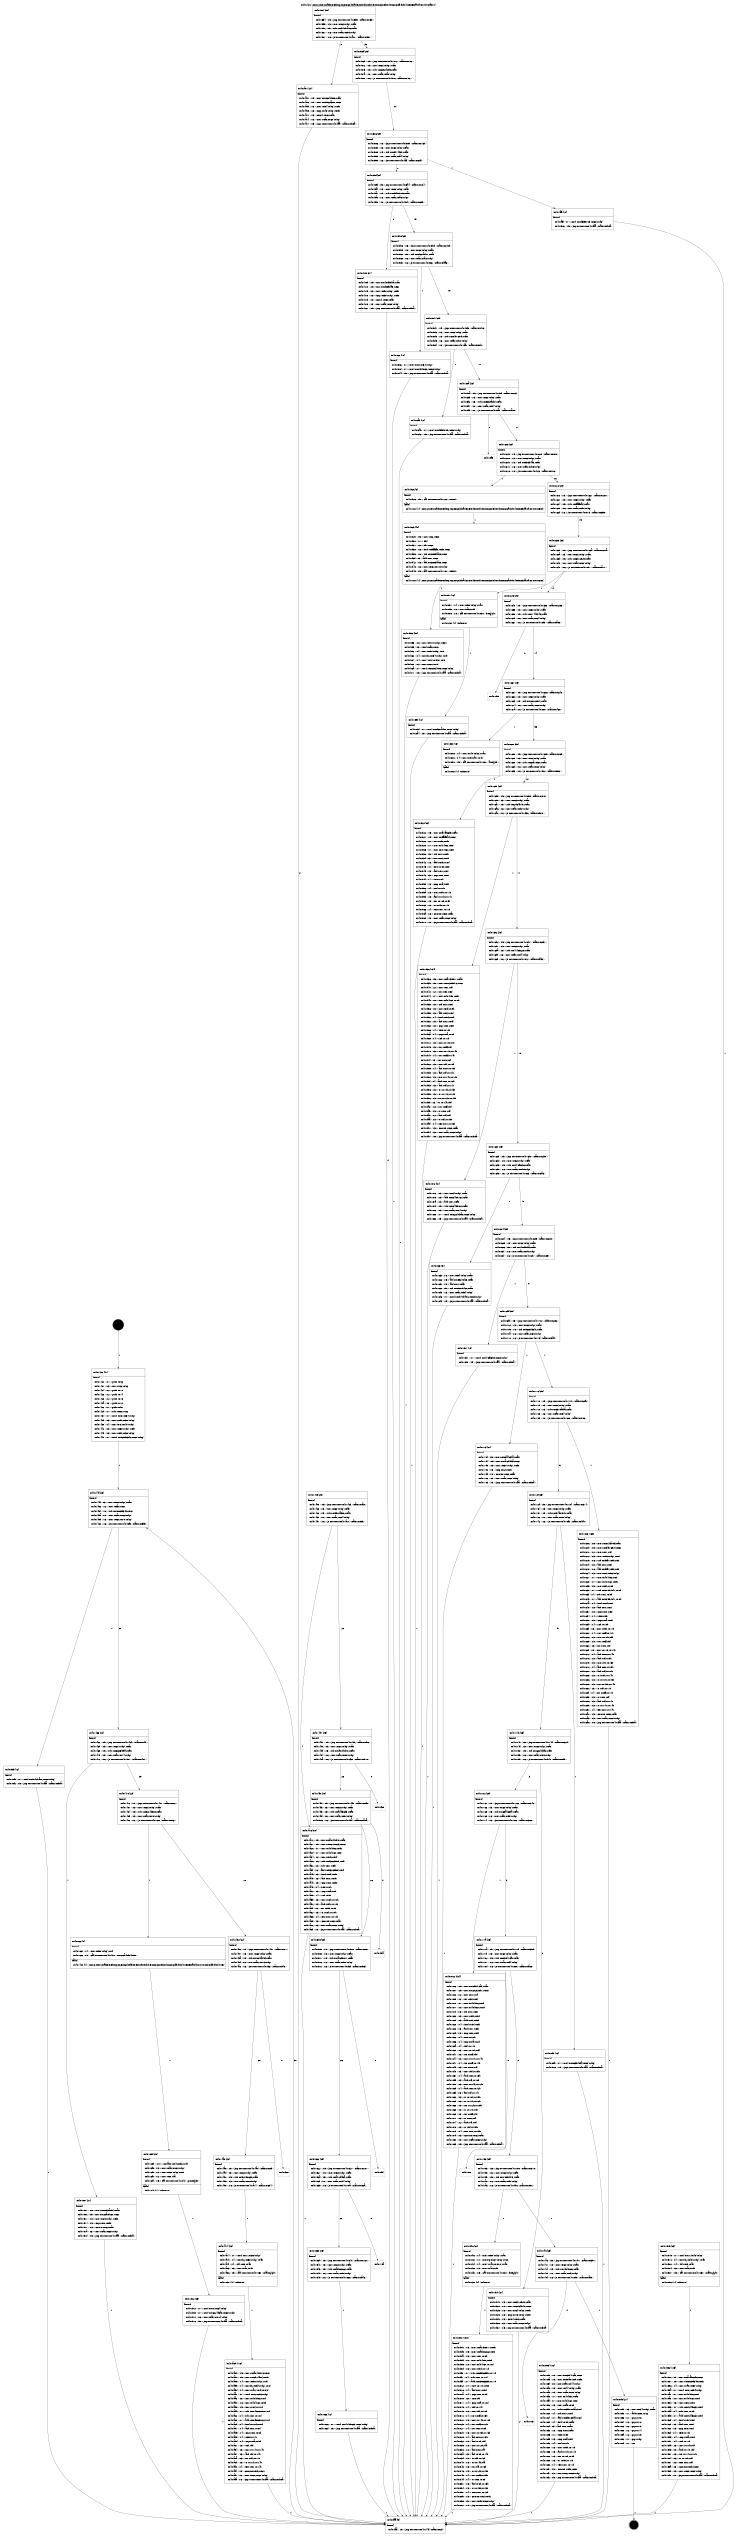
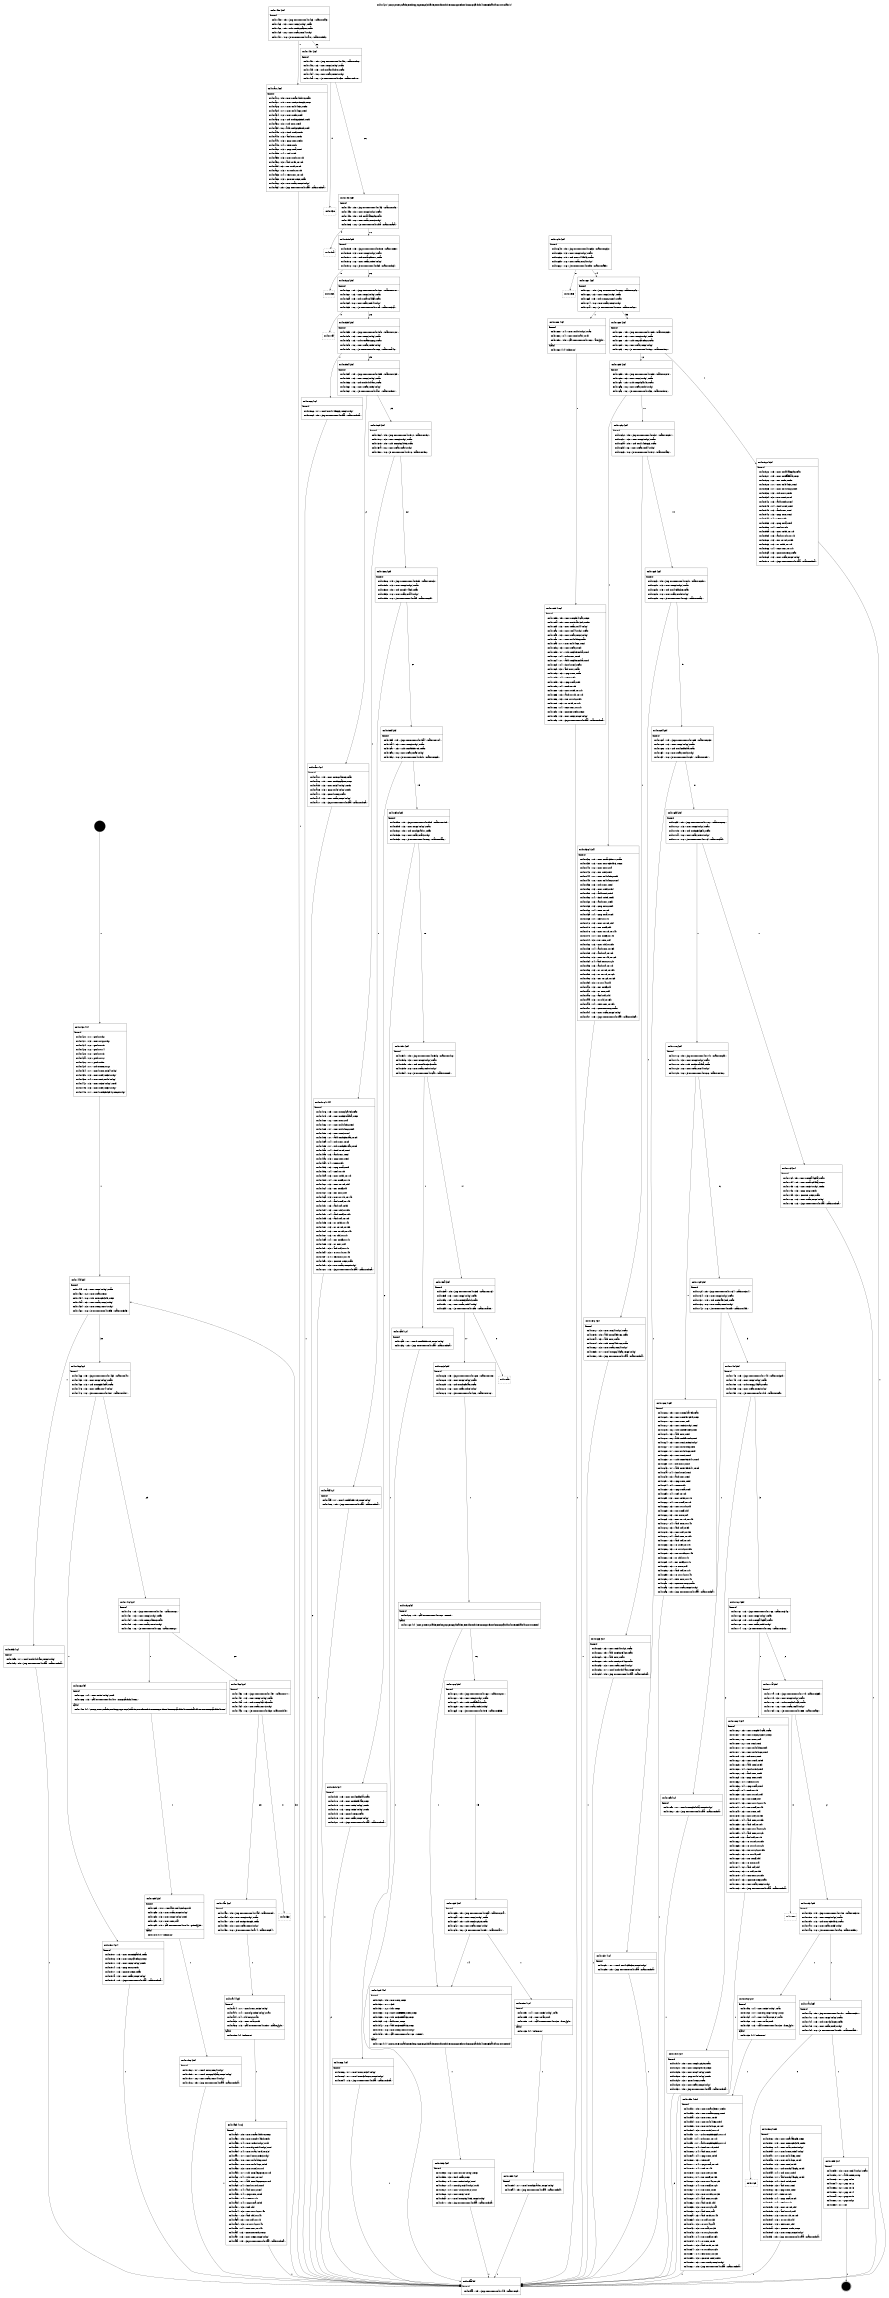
edge "0x40153b [25]" -> "0x401554 [25]": added, label "25"
edge "0x401603 [25]" -> "0x40161c [25]": now "0x401b26 [5]" -> "0x40161c [25]"
edge "0x401888 [13]" -> "0x401895 [102]": added, label "1"
edge "0x401635 [25]" -> "0x40164e [25]": now "0x401635 [25]" -> "0x401b2b [40]"
node "0x401b76 [144]": added
node "0x401975 [23]": removed
